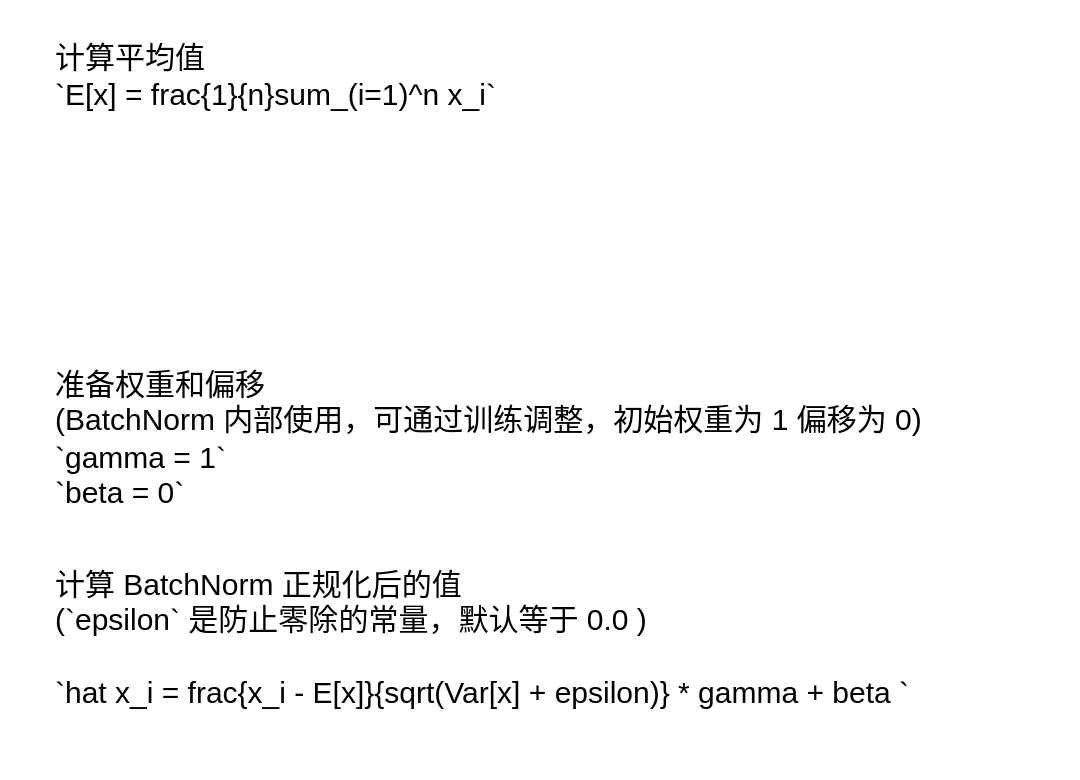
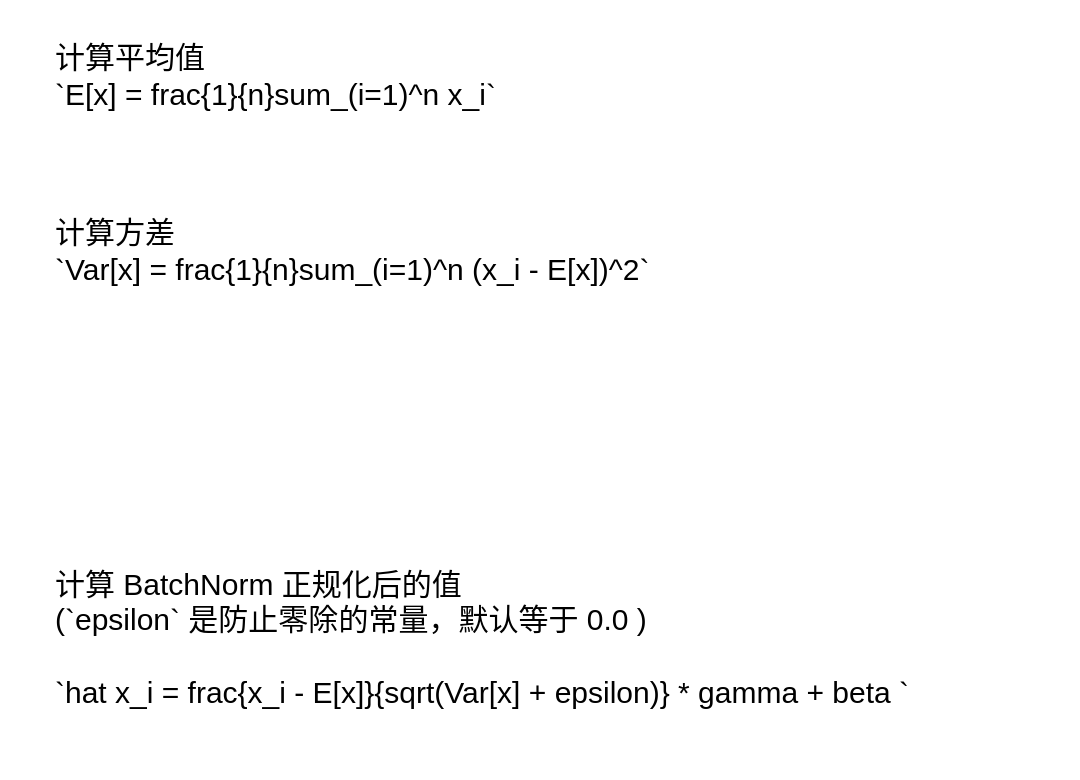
node "计算方差 `Var[x] = frac{1}{n}sum_(i=1)^n (x_i - E[x])^2`": added
node "准备权重和偏移 (BatchNorm 内部使用，可通过训练调整，初始权重为 1 偏移为 0) `gamma = 1` `beta = 0`": removed
